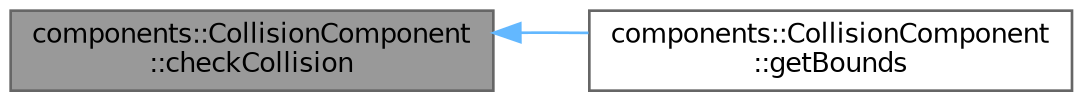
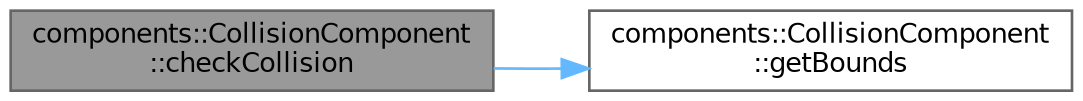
edge "components::CollisionComponent ::getBounds" -> "components::CollisionComponent ::checkCollision": reversed
